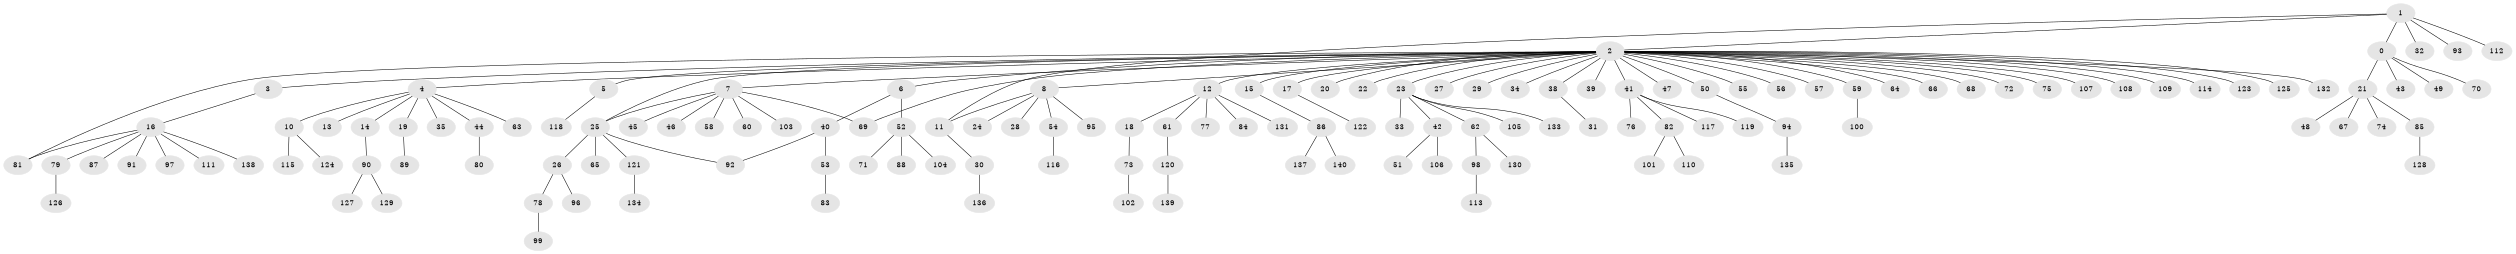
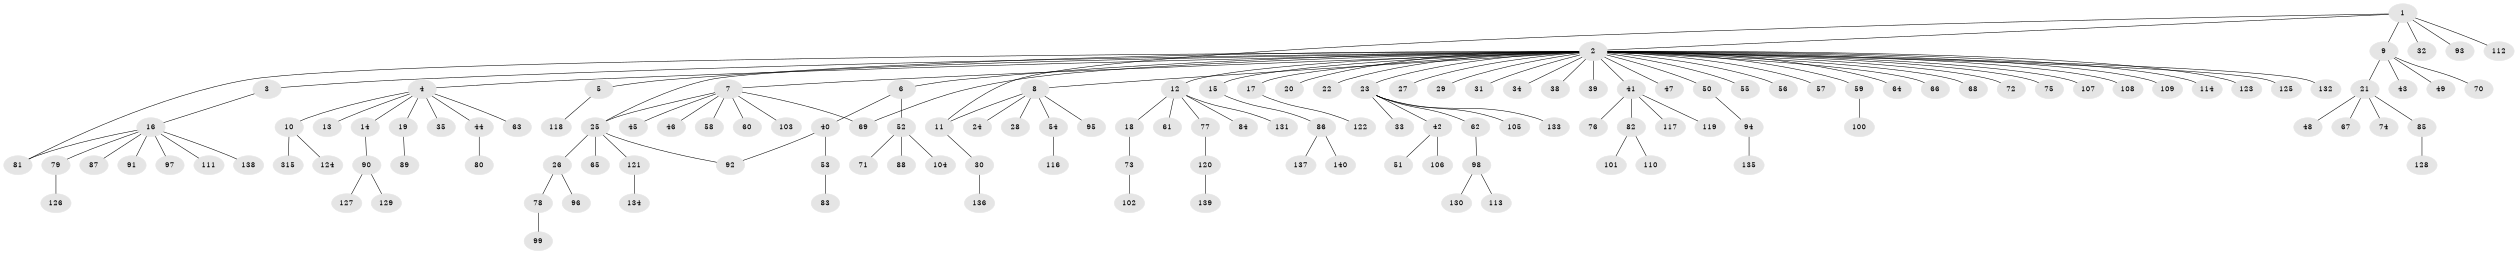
node "0": label "0" -> "9"
edge "38" -- "31": now "2" -- "31"
edge "61" -- "120": now "77" -- "120"
edge "62" -- "130": now "98" -- "130"
node "115": label "115" -> "315"
